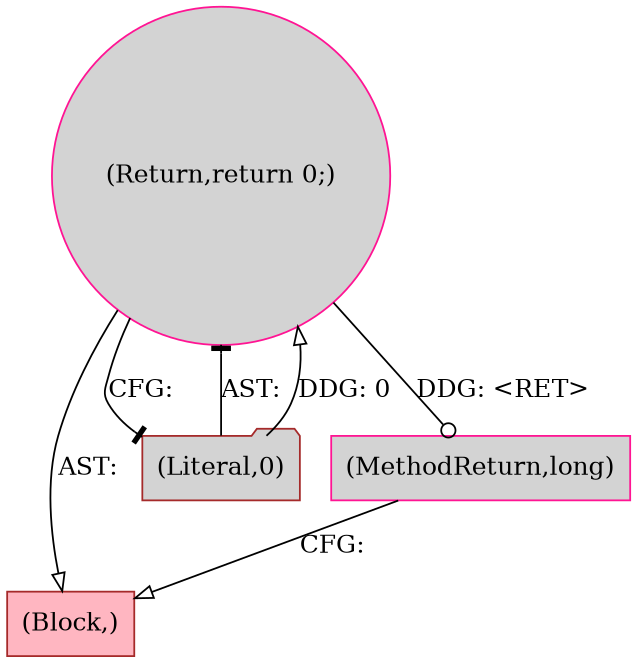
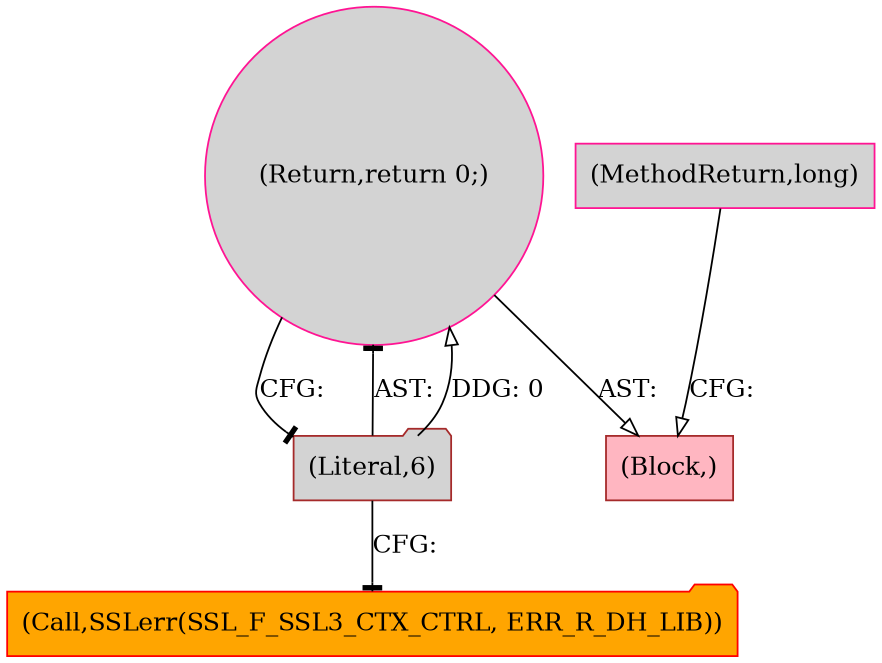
edge "(Return,return 0;)" -> "(MethodReturn,long)": removed, label "DDG: <RET>"
node "(Literal,0)": label "(Literal,0)" -> "(Literal,6)"
node "(Call,SSLerr(SSL_F_SSL3_CTX_CTRL, ERR_R_DH_LIB))": added
